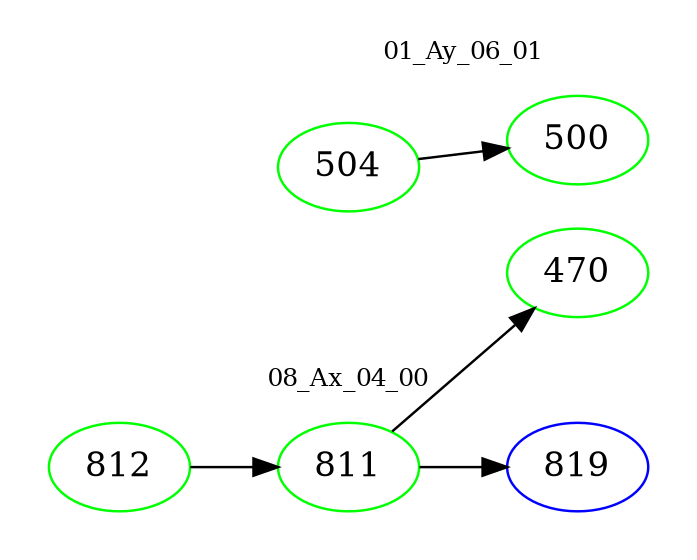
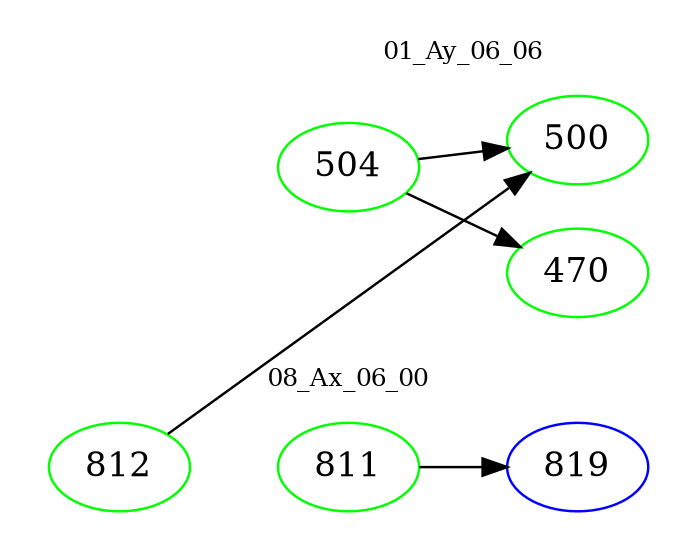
cluster "01_Ay_06_01": label "01_Ay_06_01" -> "01_Ay_06_06"
edge "811" -> "470": now "504" -> "470"
cluster "08_Ax_04_00": label "08_Ax_04_00" -> "08_Ax_06_00"
edge "812" -> "811": now "812" -> "500"
